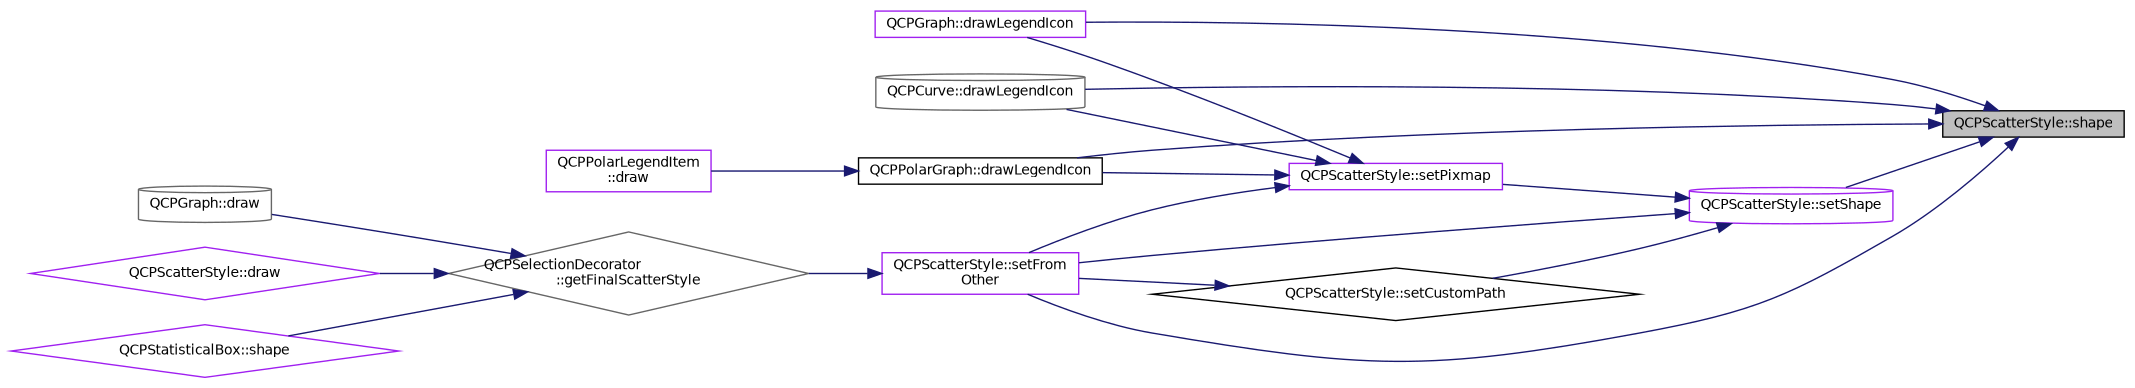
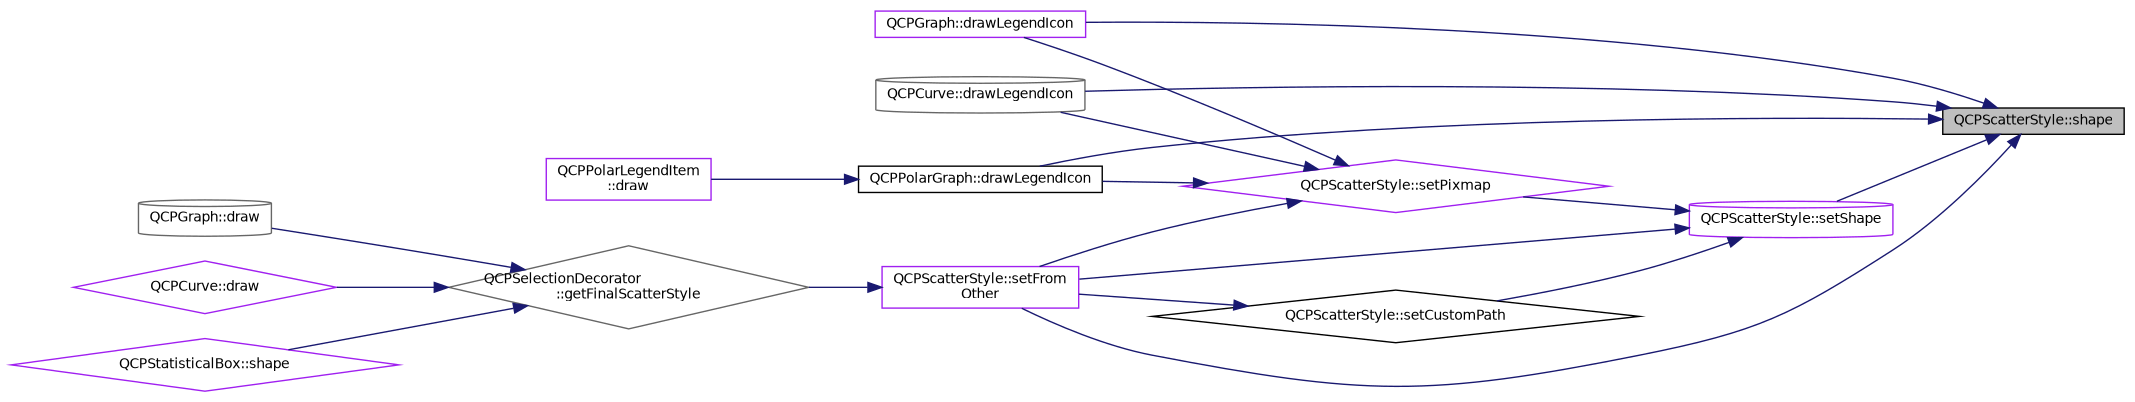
node "QCPScatterStyle::setPixmap": shape box -> diamond
node "QCPScatterStyle::draw": label "QCPScatterStyle::draw" -> "QCPCurve::draw"
